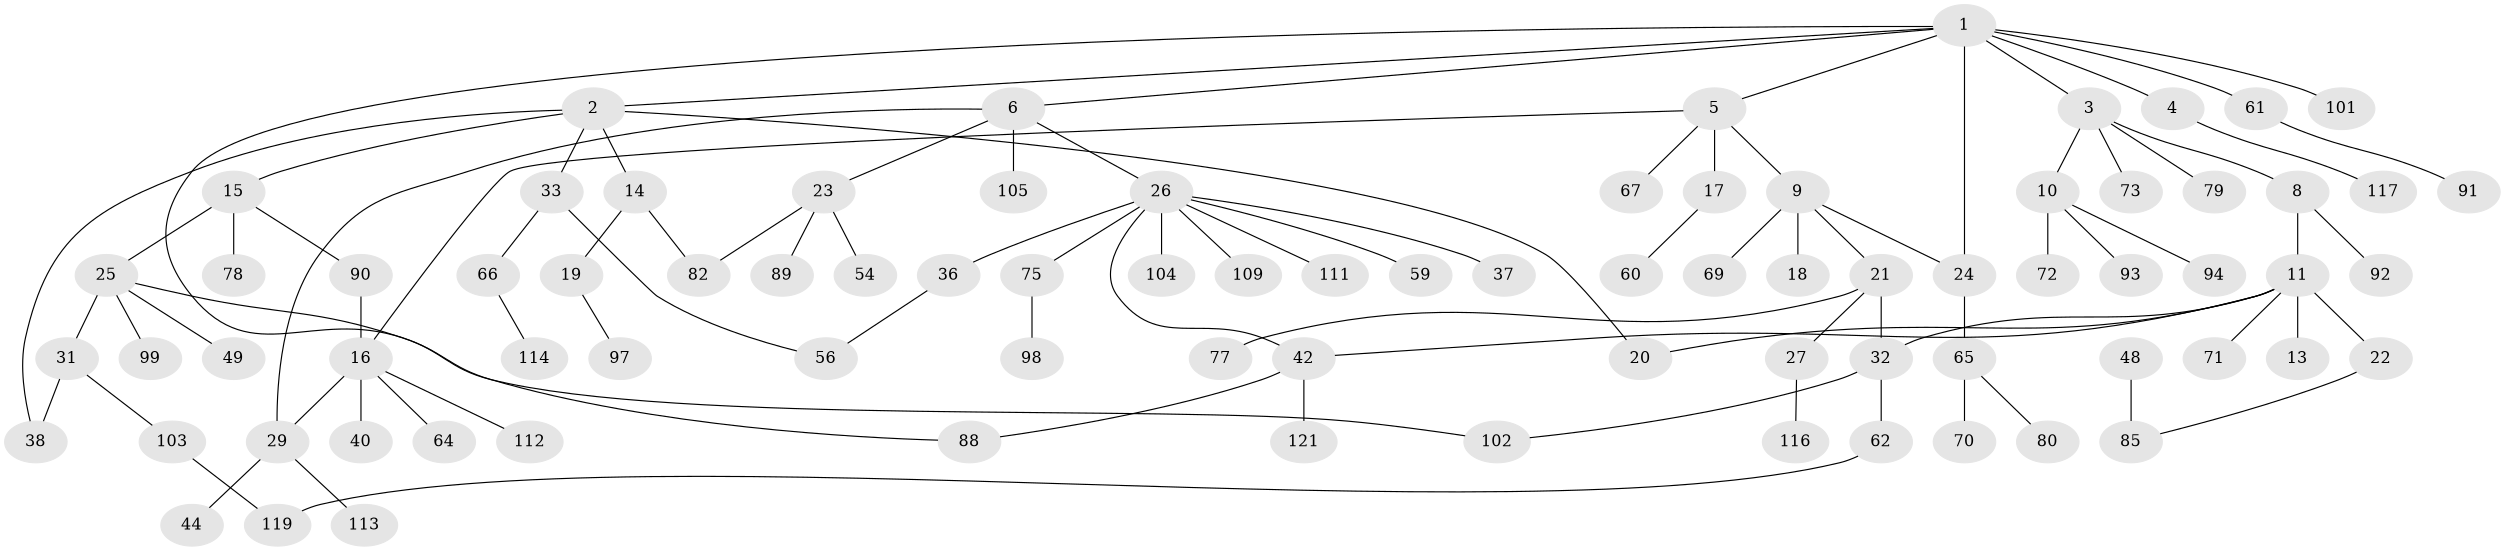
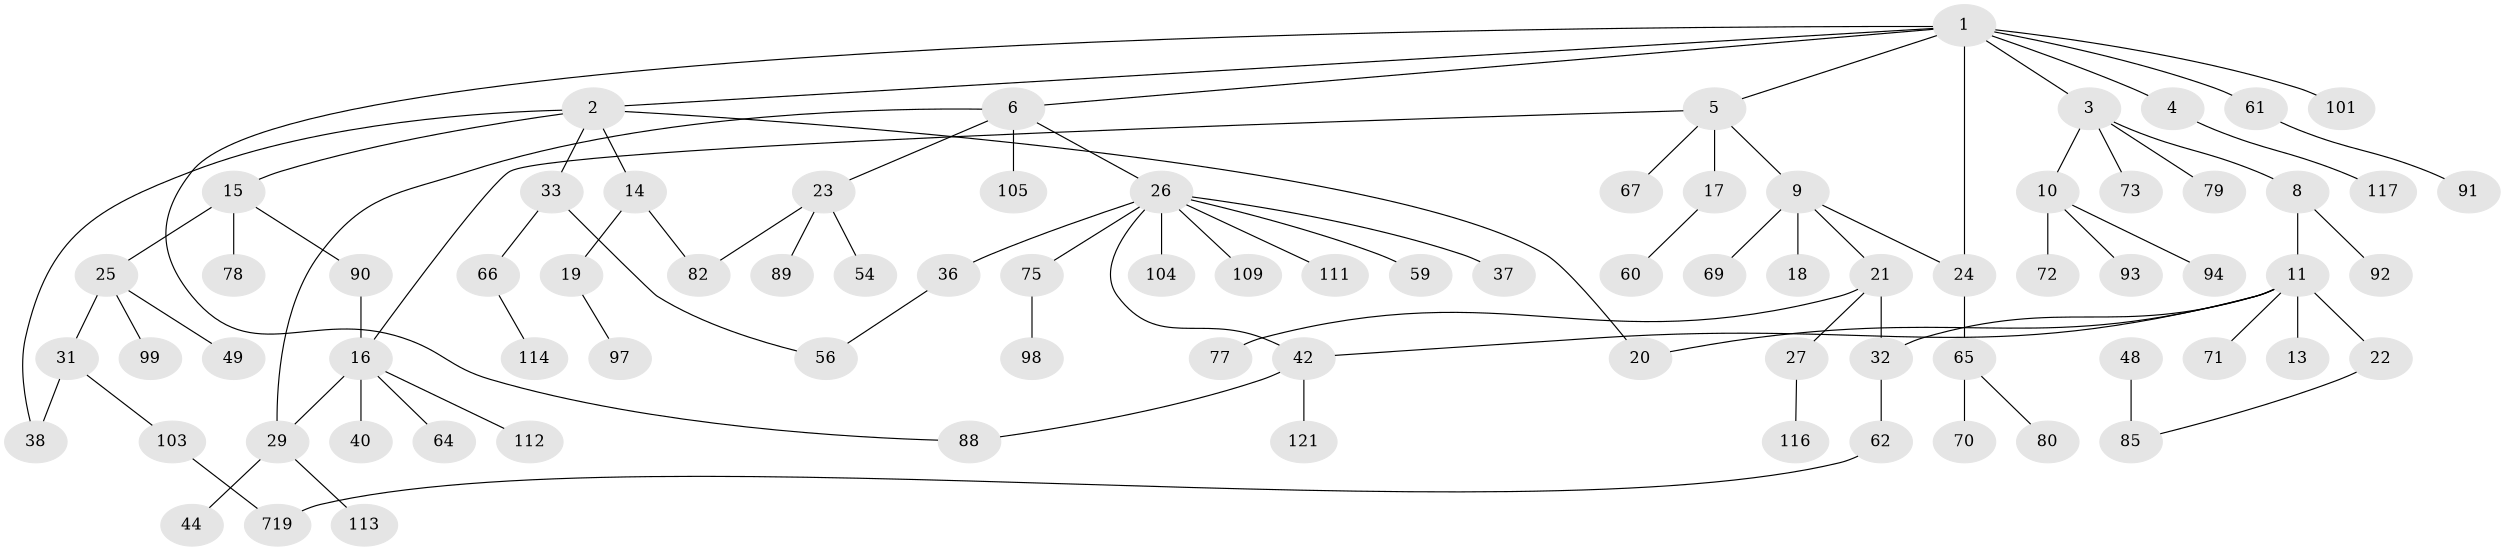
node "102": removed
node "119": label "119" -> "719"
